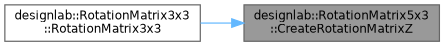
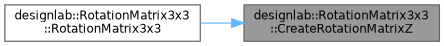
node "designlab::RotationMatrix5x3 ::CreateRotationMatrixZ": label "designlab::RotationMatrix5x3 ::CreateRotationMatrixZ" -> "designlab::RotationMatrix3x3 ::CreateRotationMatrixZ"
